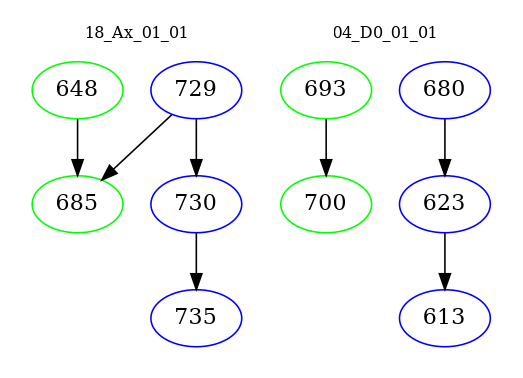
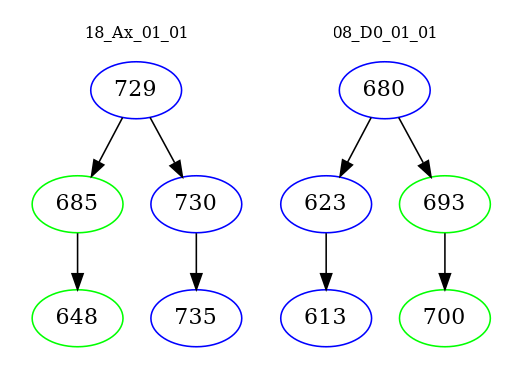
cluster "04_D0_01_01": label "04_D0_01_01" -> "08_D0_01_01"
edge "648" -> "685": reversed
edge "680" -> "693": added
